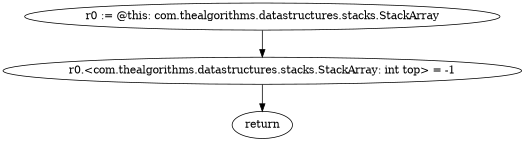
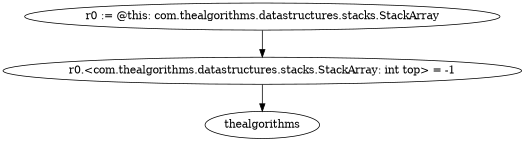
node "return": label "return" -> "thealgorithms"
